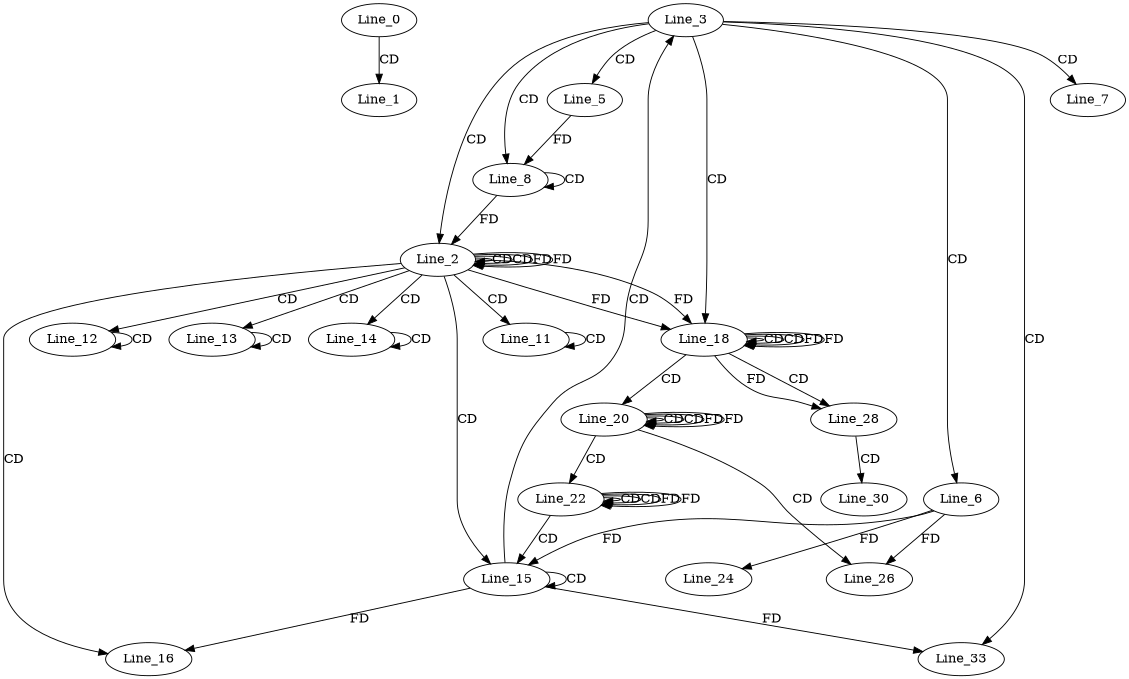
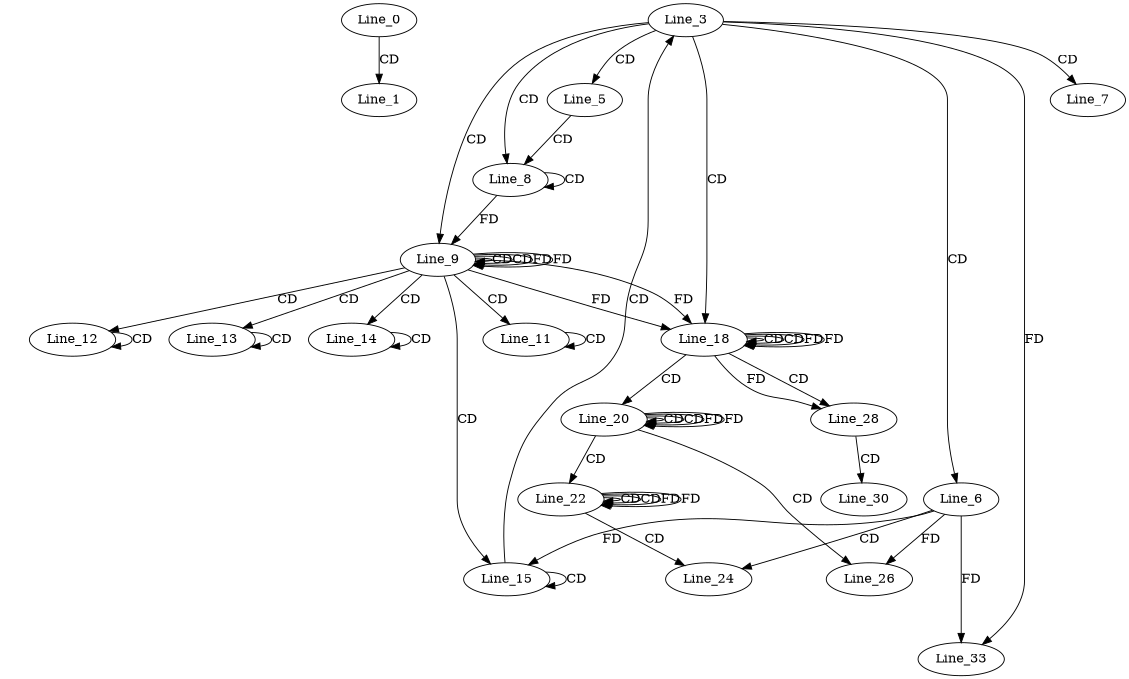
edge "Line_5" -> "Line_8": label "FD" -> "CD"
node "Line_2": label "Line_2" -> "Line_9"
edge "Line_3" -> "Line_33": label "CD" -> "FD"
edge "Line_22" -> "Line_15": now "Line_22" -> "Line_24"
edge "Line_6" -> "Line_24": label "FD" -> "CD"
edge "Line_15" -> "Line_33": now "Line_6" -> "Line_33"
node "Line_16": removed
